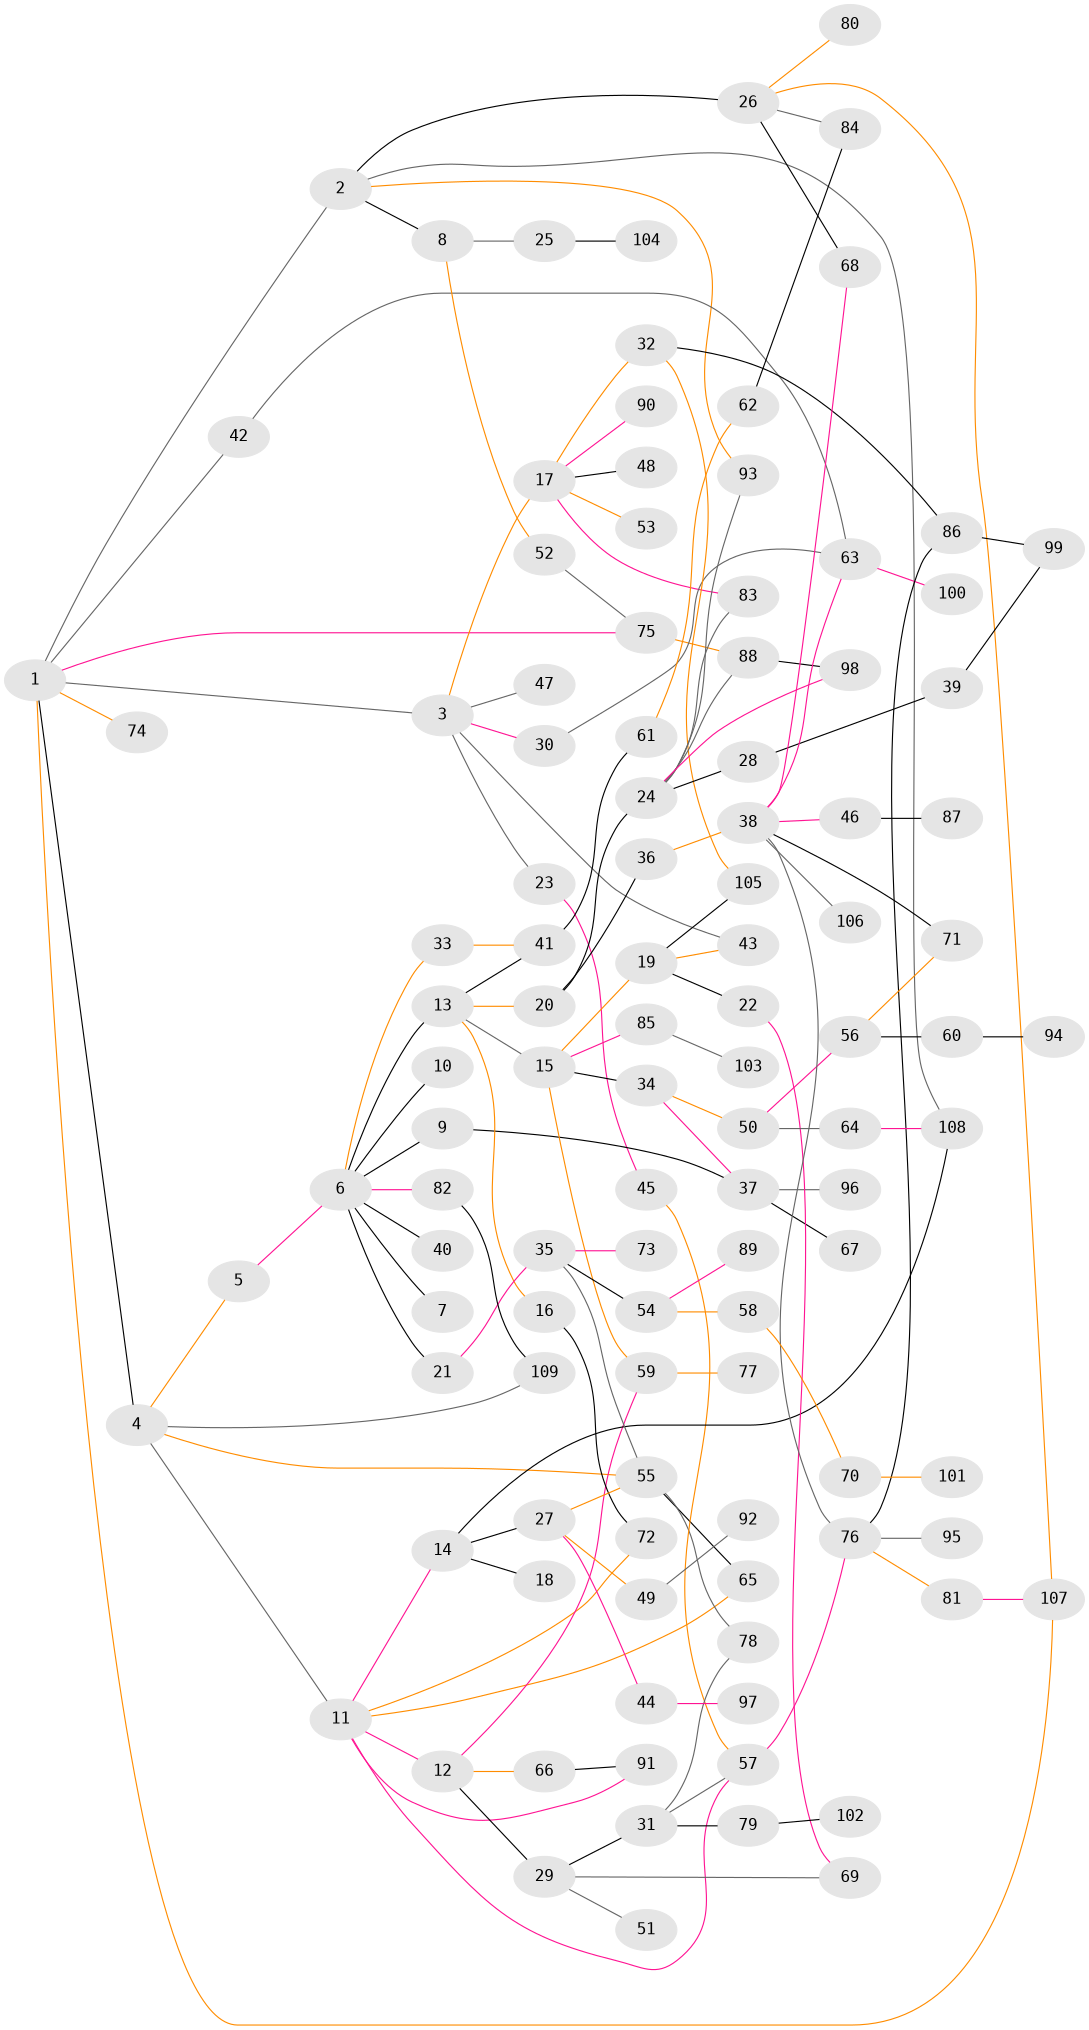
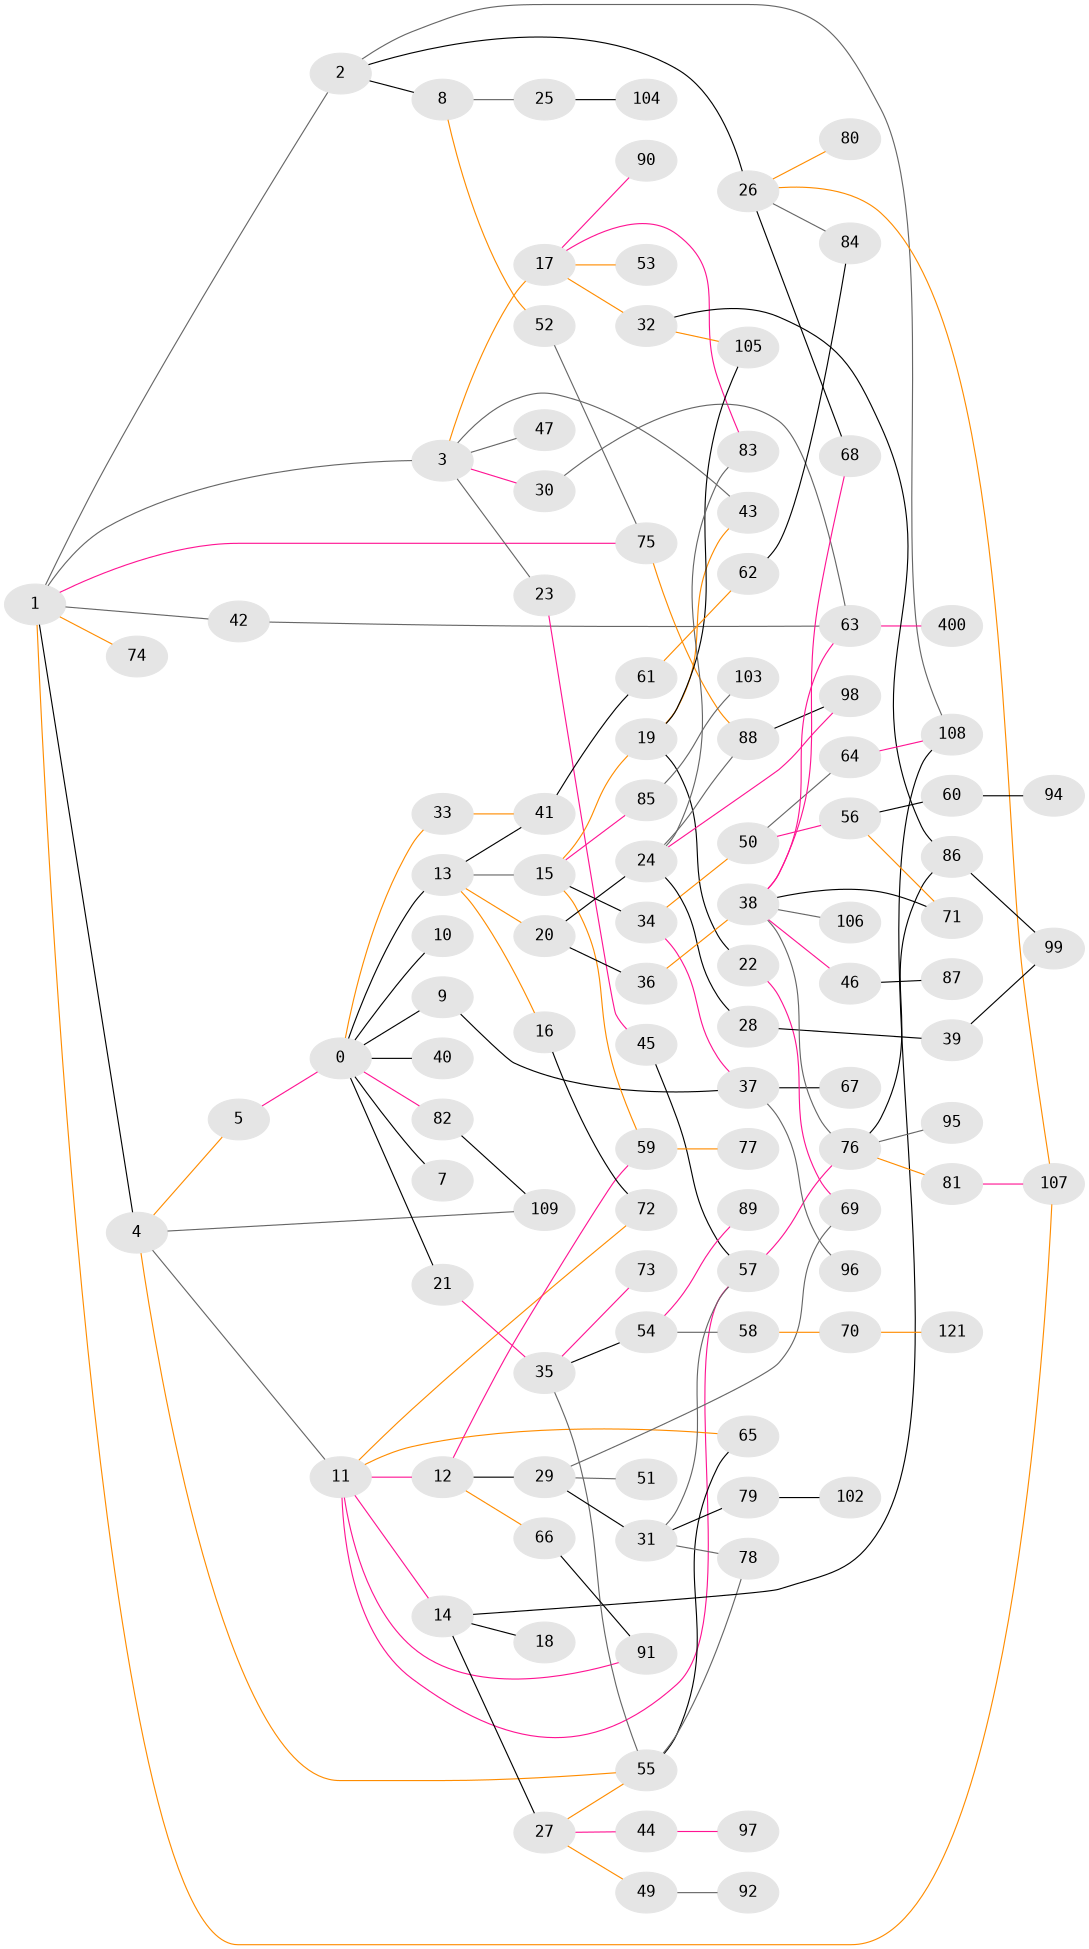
node "48": removed
node "93": removed
node "100": label "100" -> "400"
node "6": label "6" -> "0"
edge "54" -- "58": color darkorange -> gray40
edge "45" -- "57": color darkorange -> black
node "101": label "101" -> "121"
